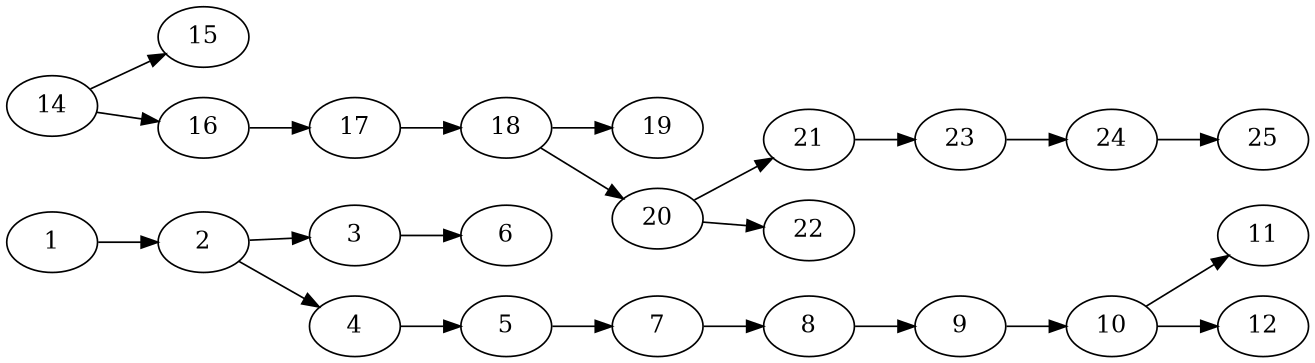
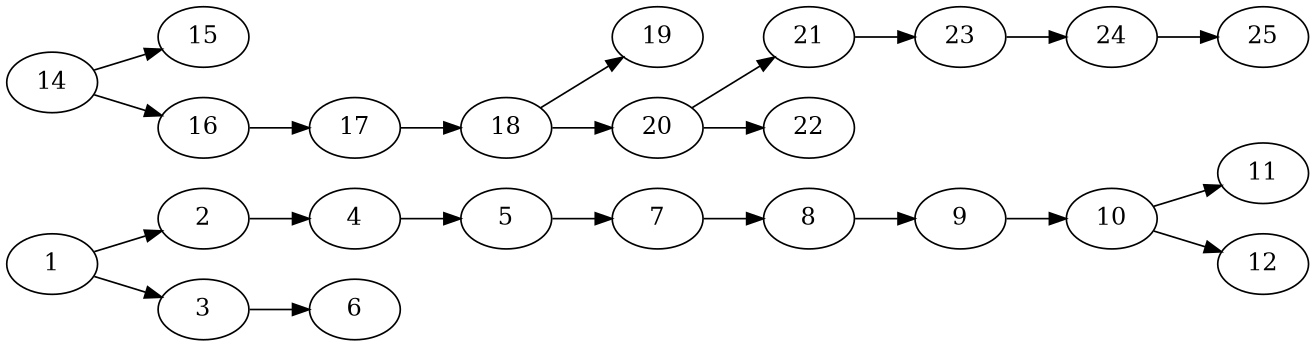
edge "2" -> "3": now "1" -> "3"
